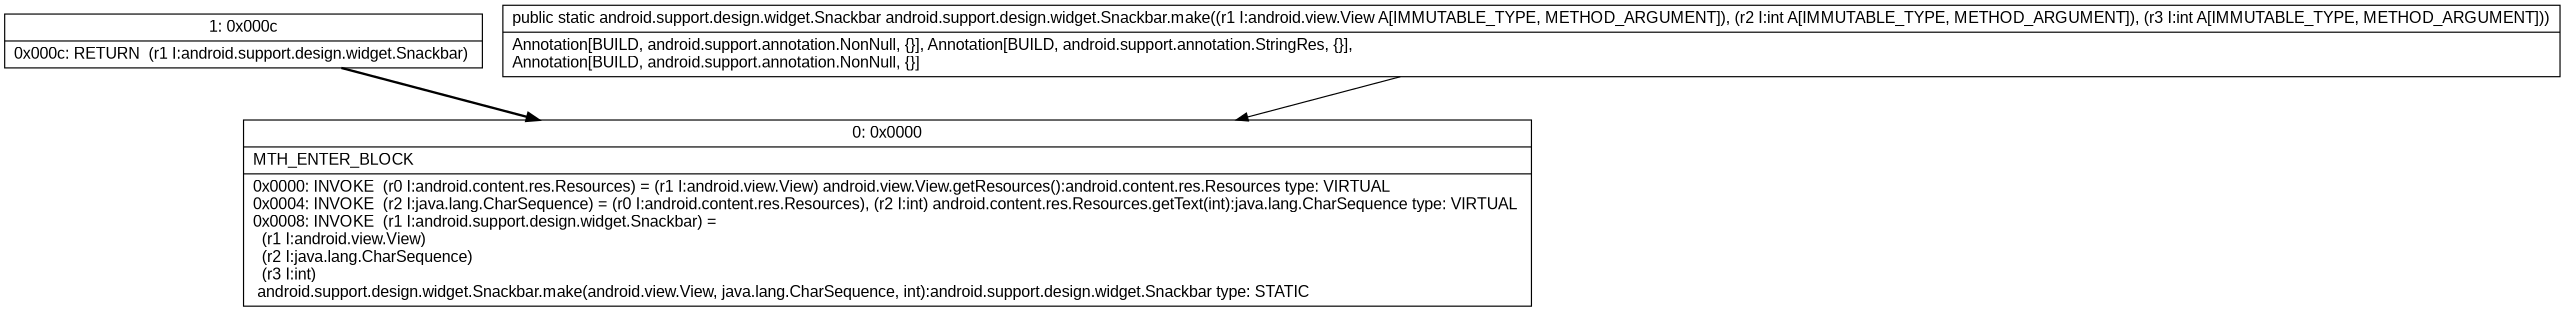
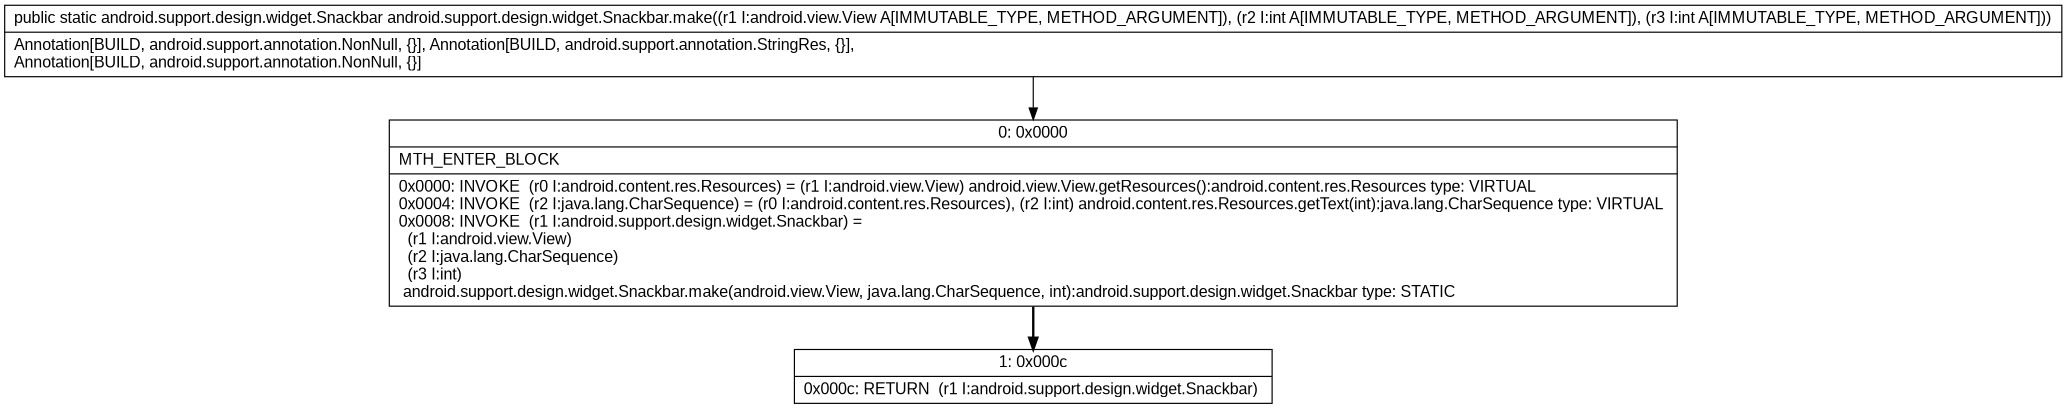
edge "1: 0x000c" -> "0: 0x0000": reversed
